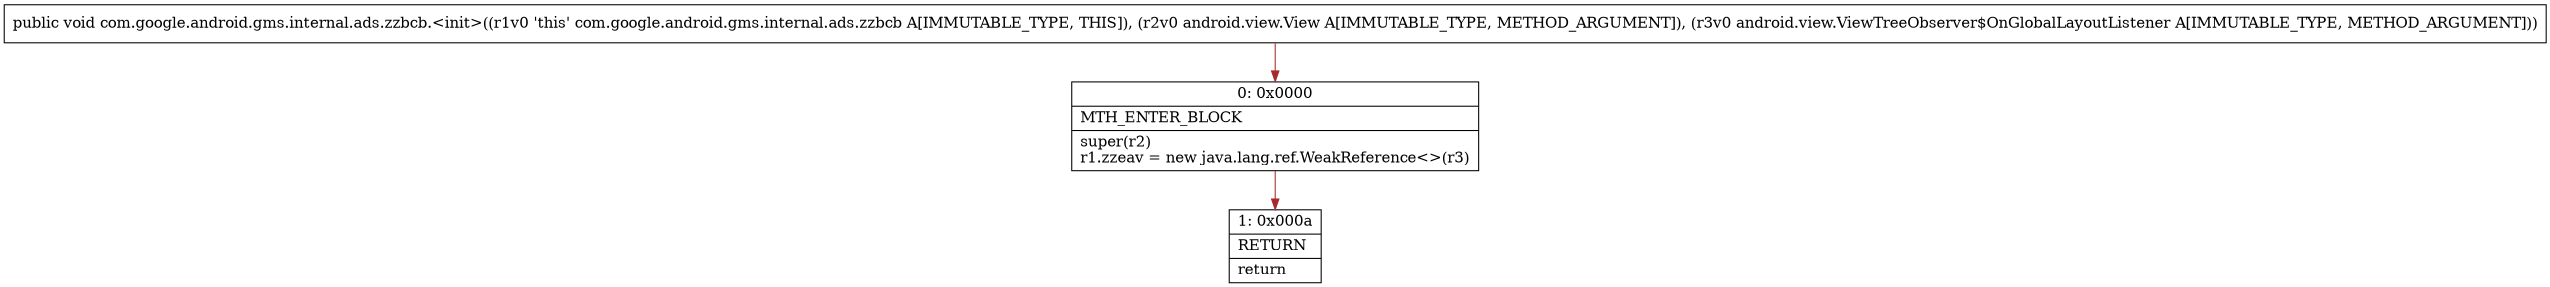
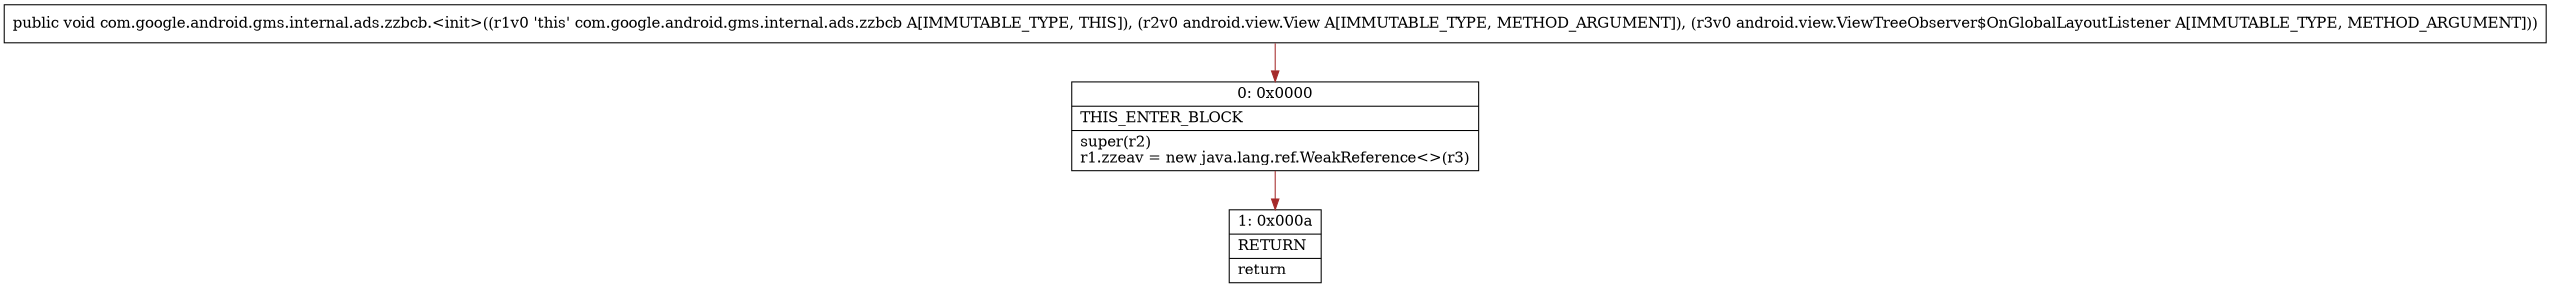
node "0: 0x0000": text "MTH_ENTER_BLOCK" -> "THIS_ENTER_BLOCK"
